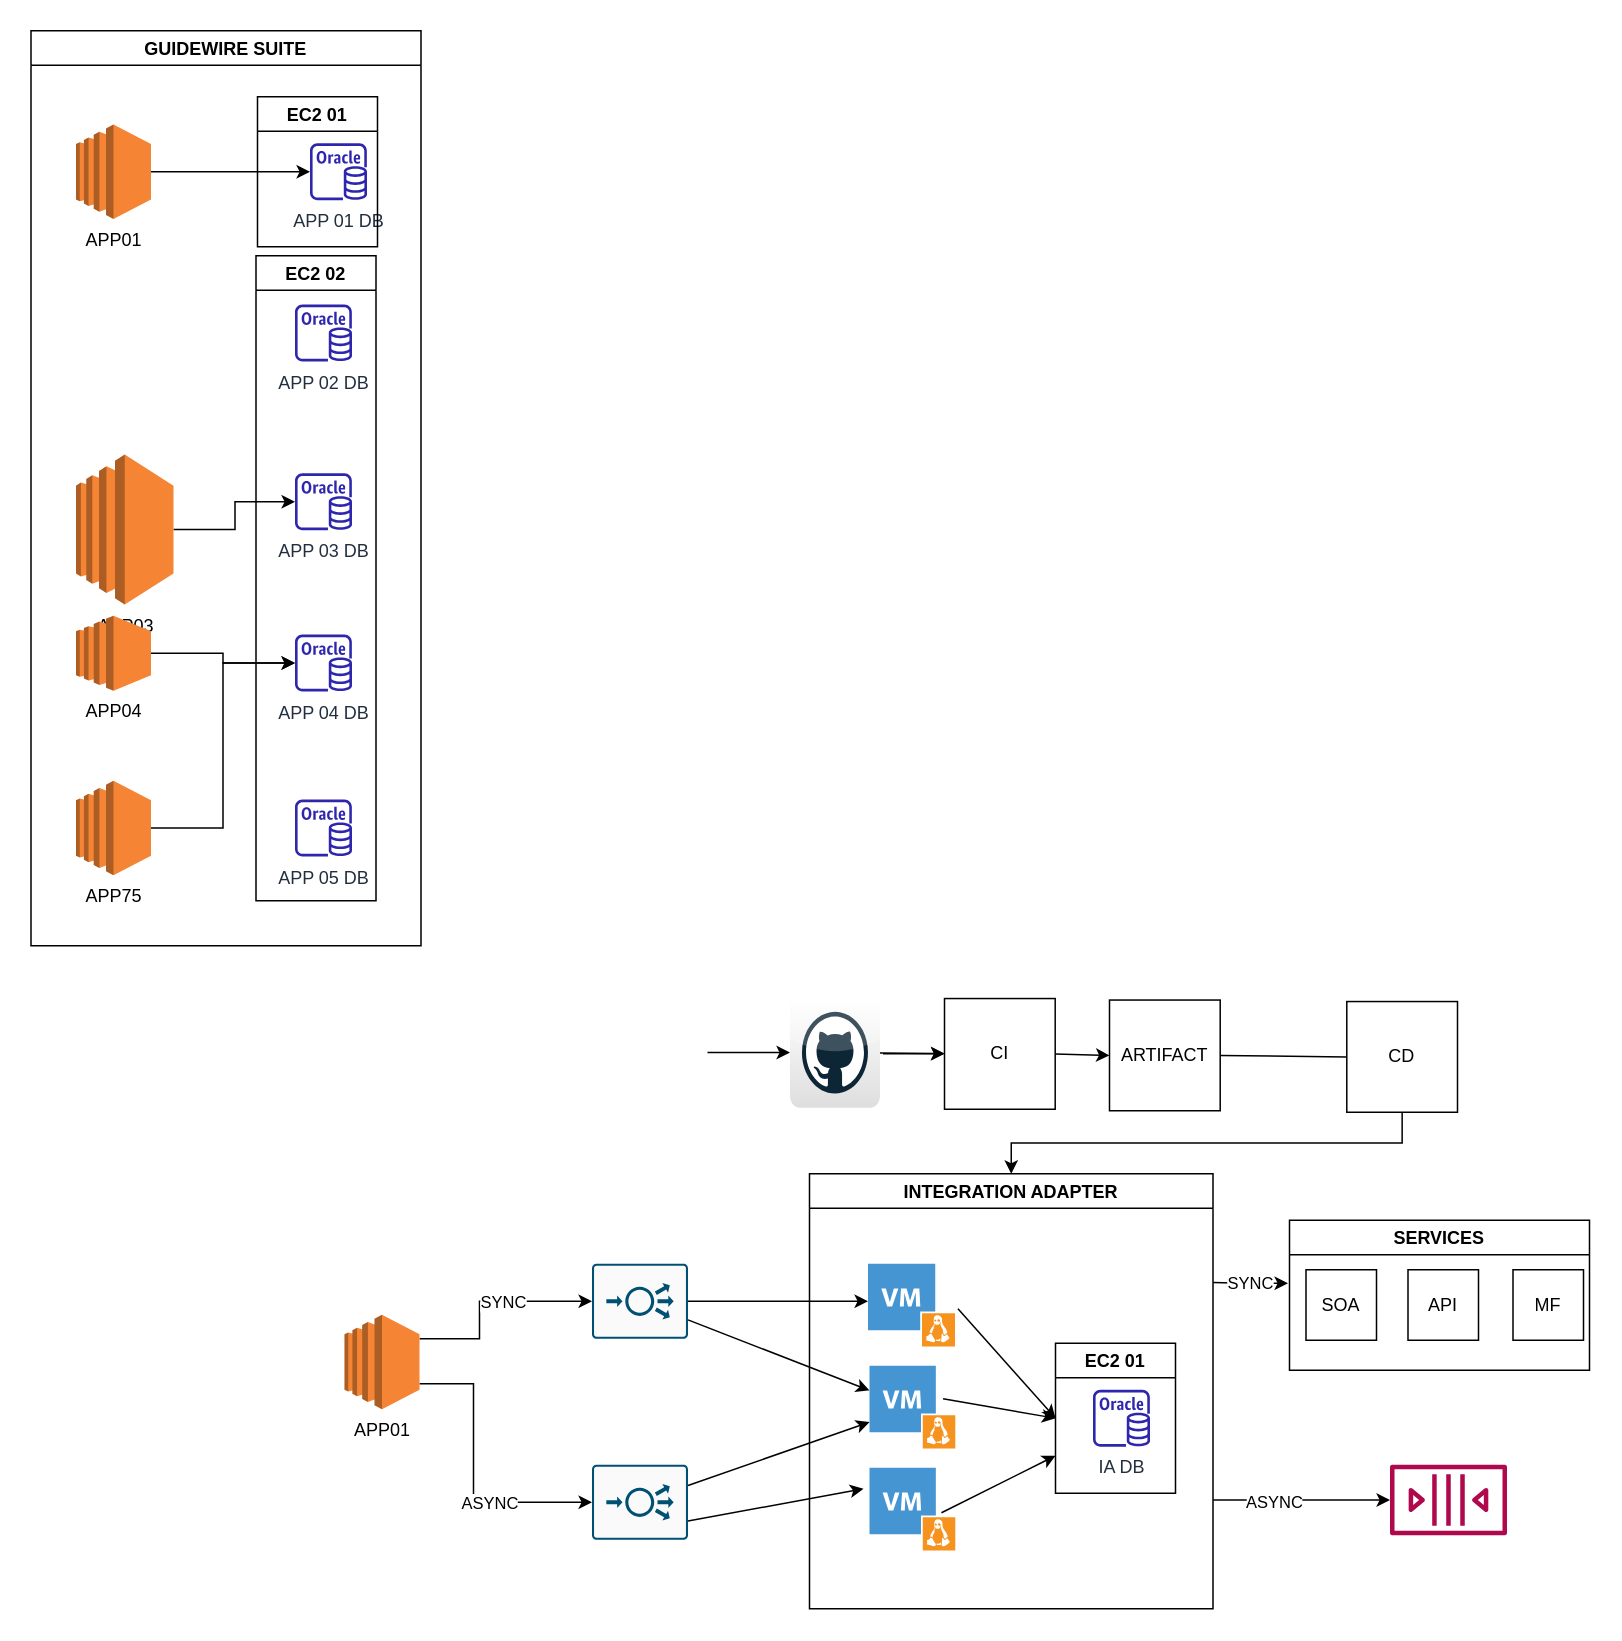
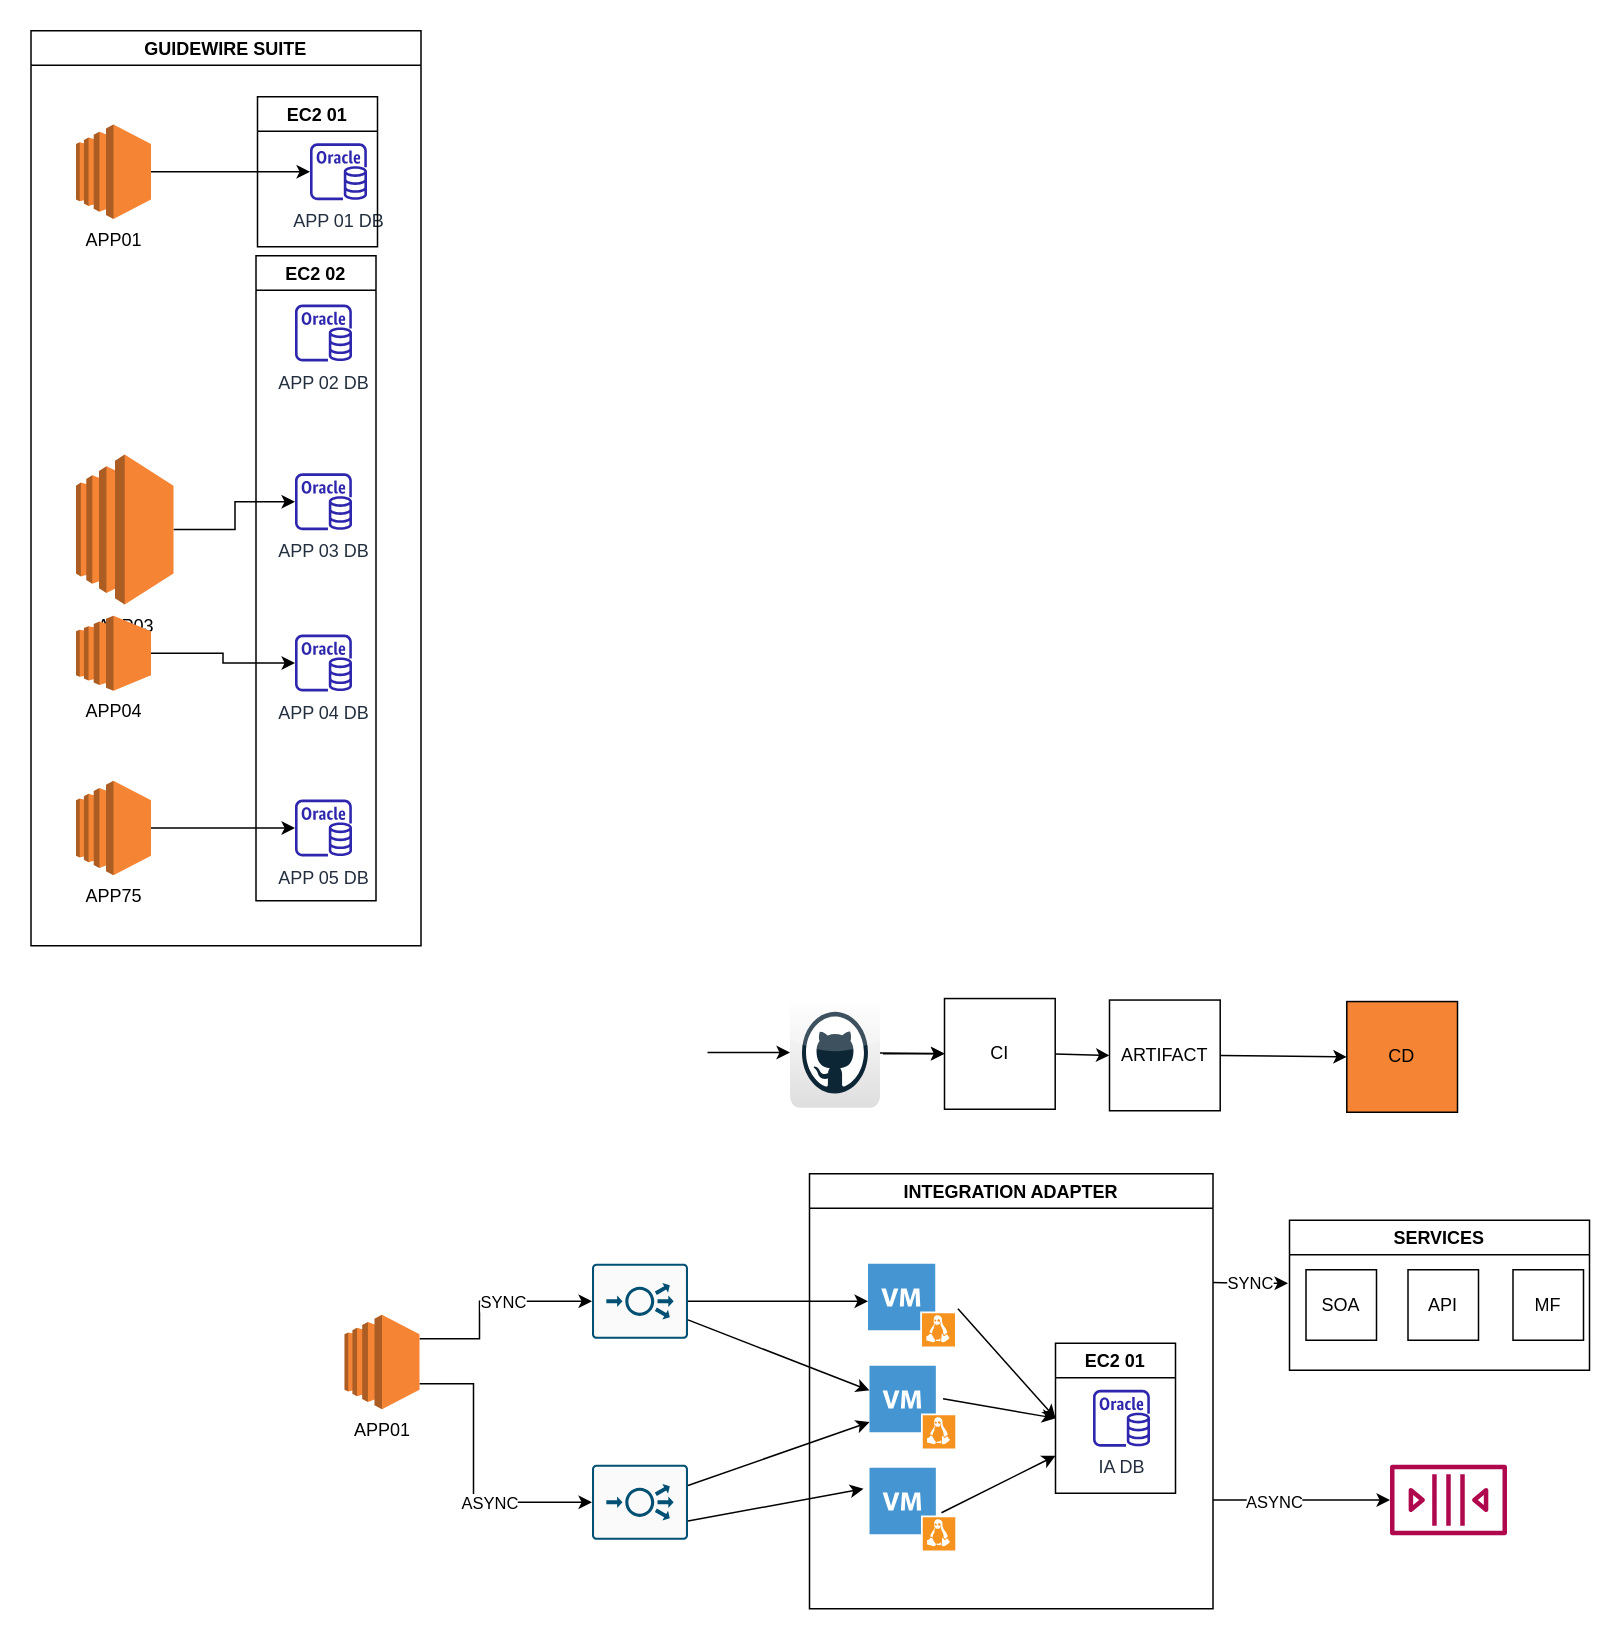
edge "APP75" -> "APP 04 DB": now "APP75" -> "APP 05 DB"
edge "ARTIFACT" -- "CD": arrowhead none -> classic
node "CD": fillcolor #ffffff -> #f58534
edge "CD" -> "INTEGRATION ADAPTER": removed
